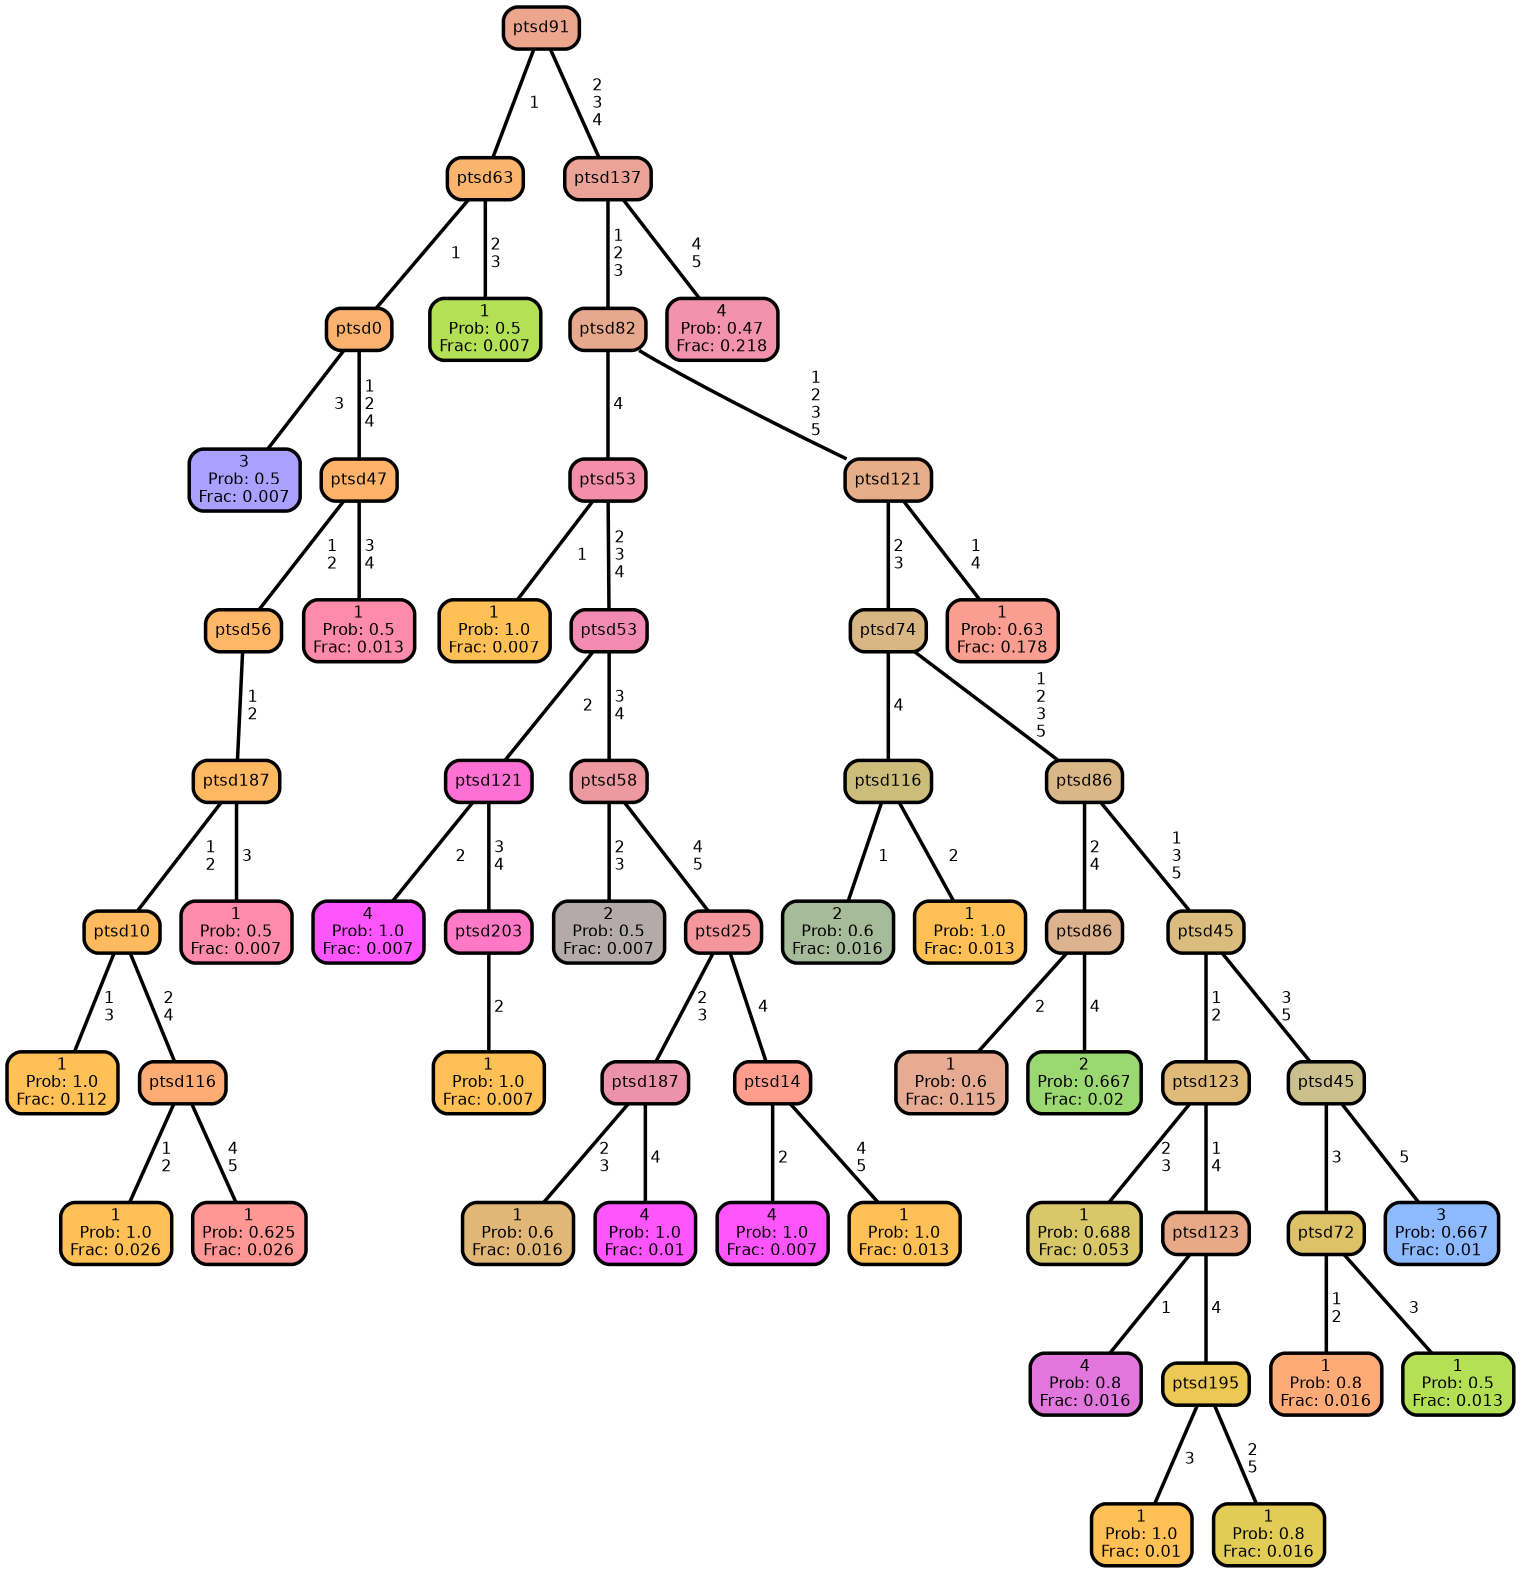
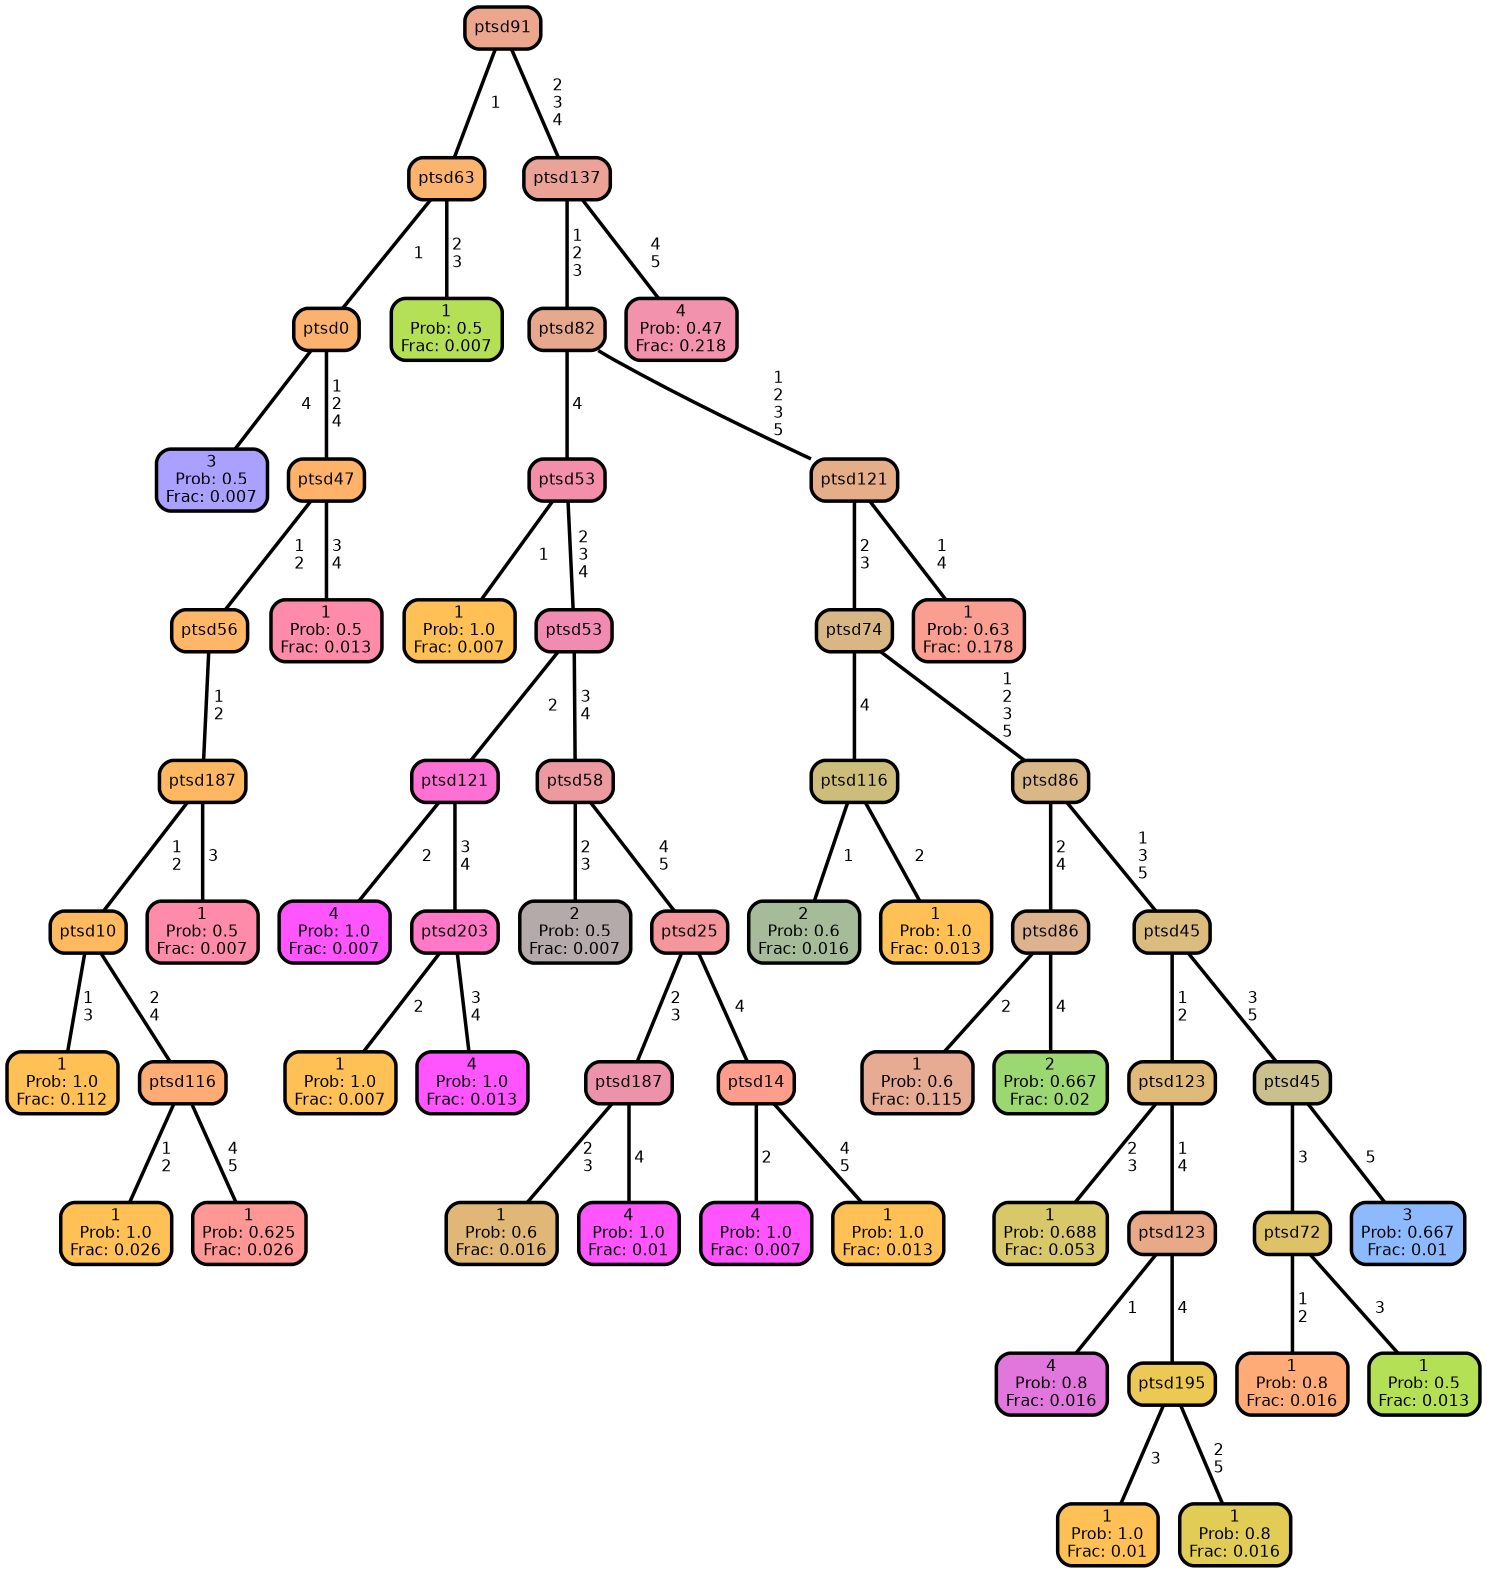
edge "ptsd0" -- "3 Prob: 0.5 Frac: 0.007": label " 3" -> " 4"
node "4 Prob: 1.0 Frac: 0.013": added
